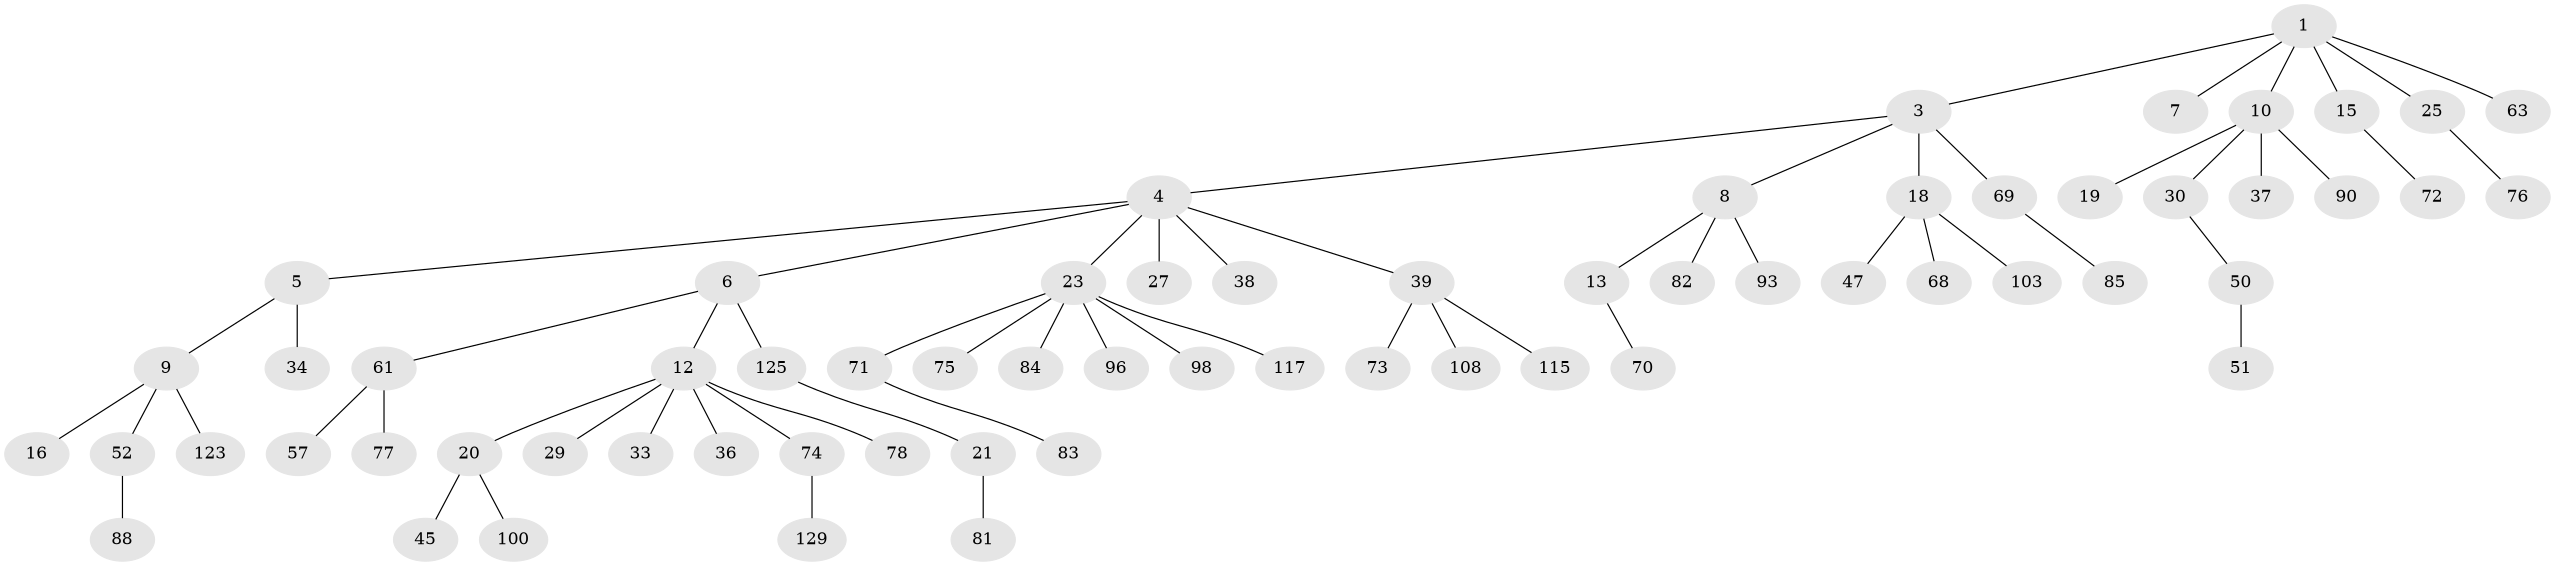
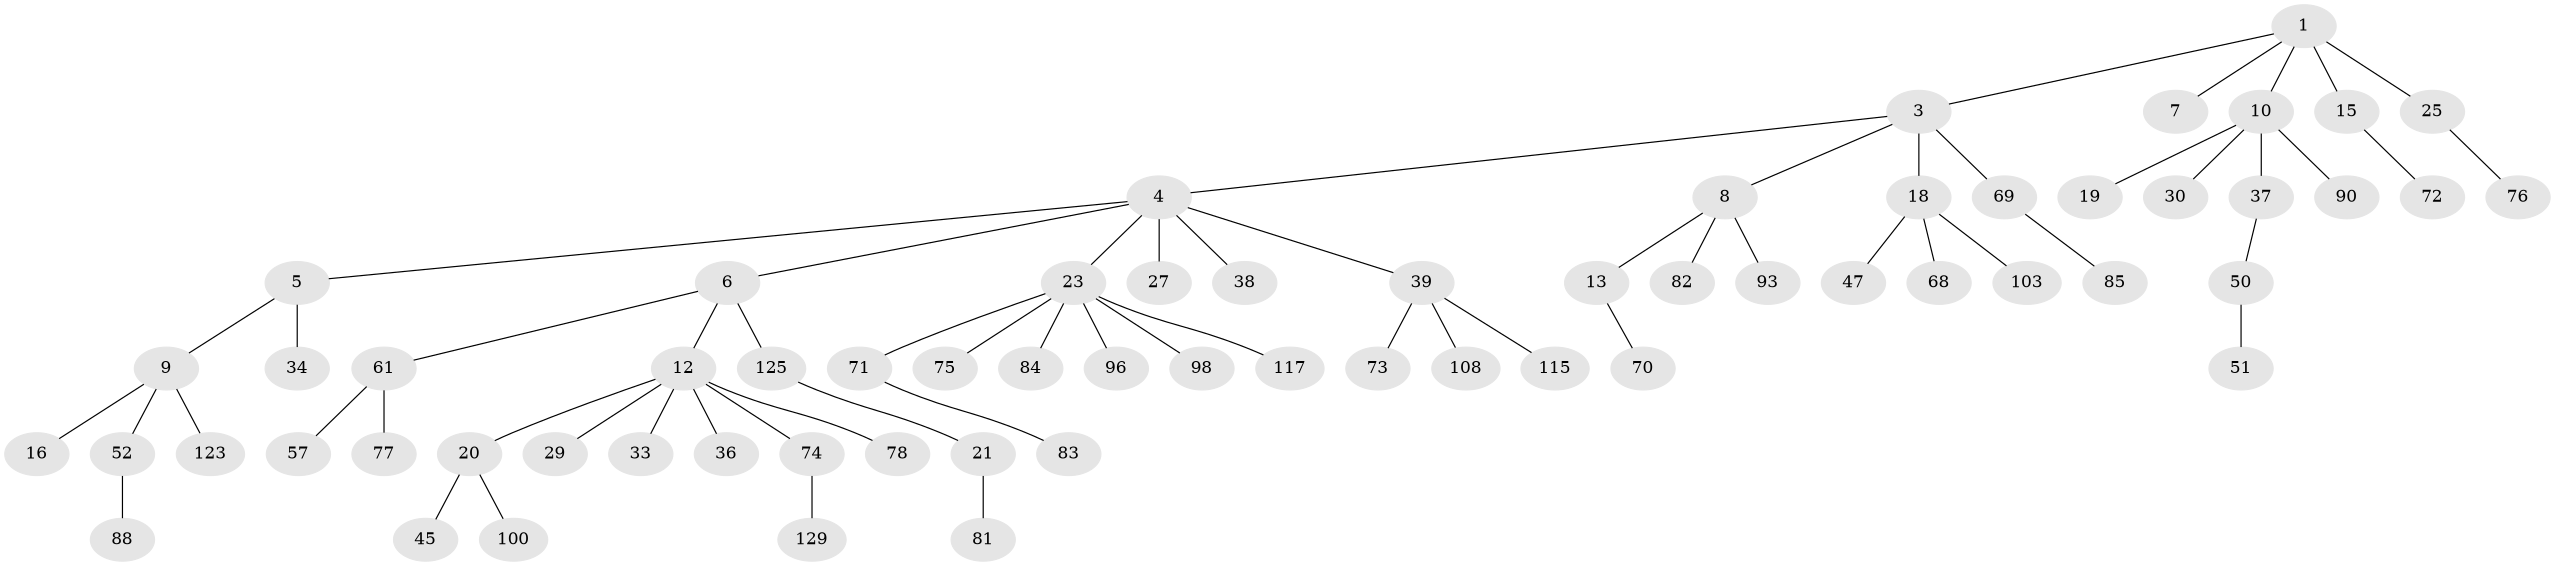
node "63": removed
edge "30" -- "50": now "37" -- "50"
